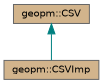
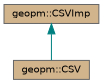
edge "geopm::CSVImp" -> "geopm::CSV": reversed
